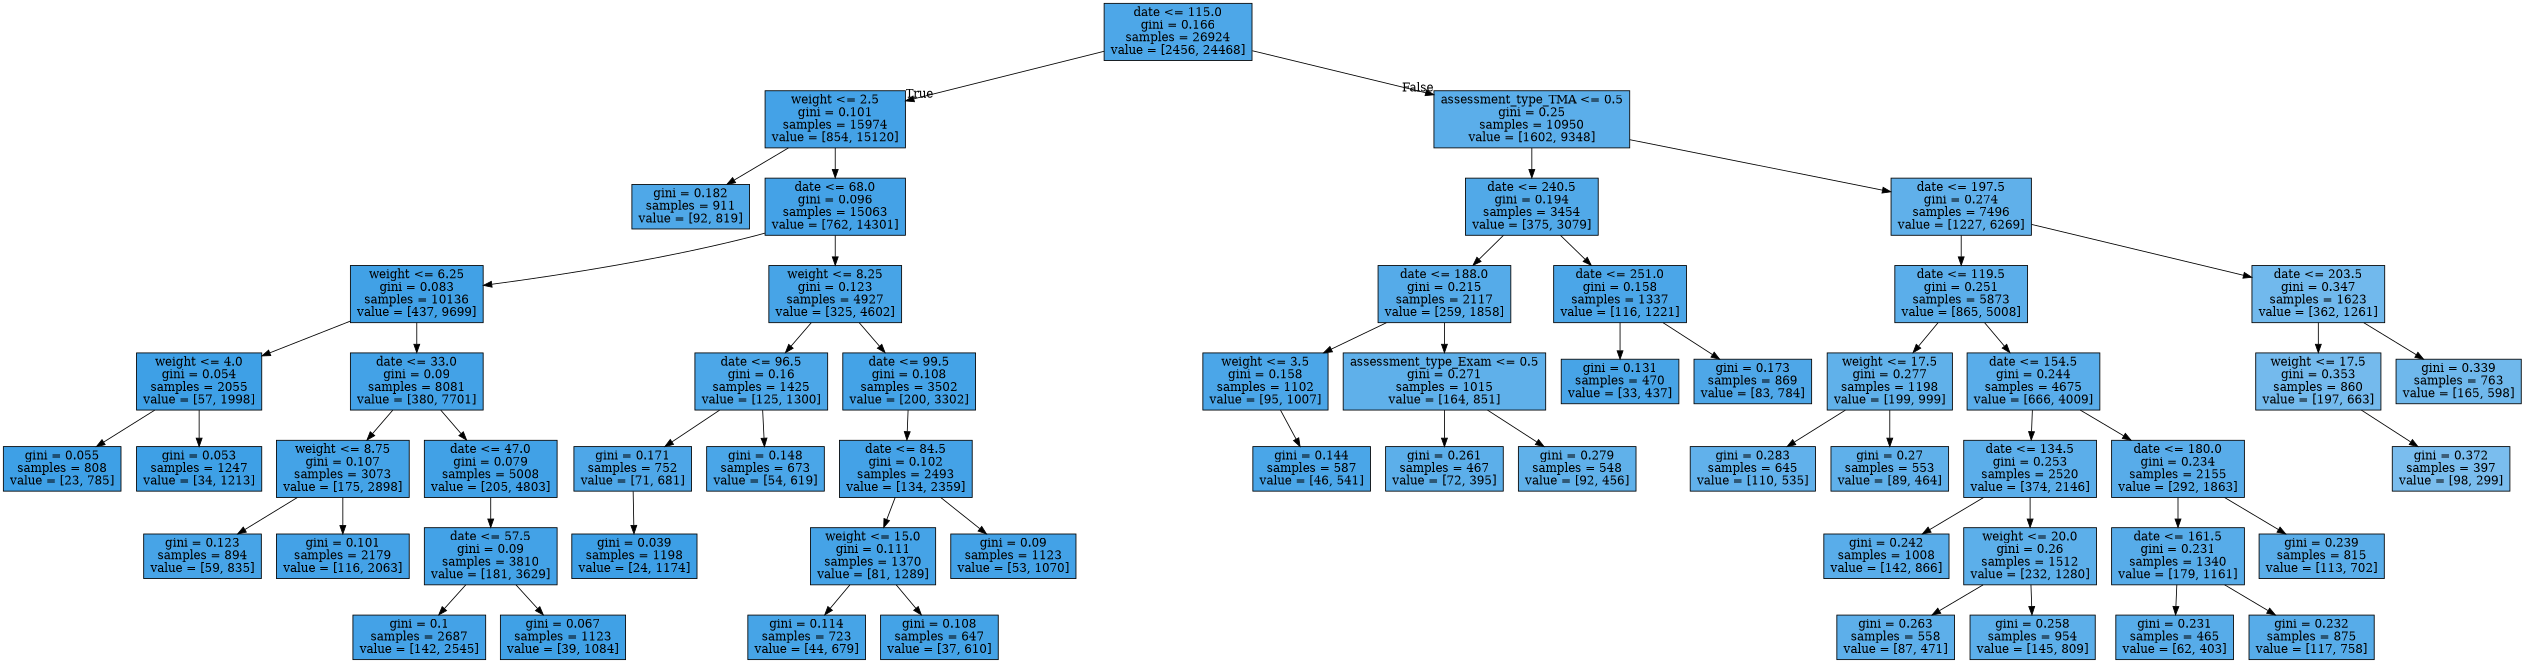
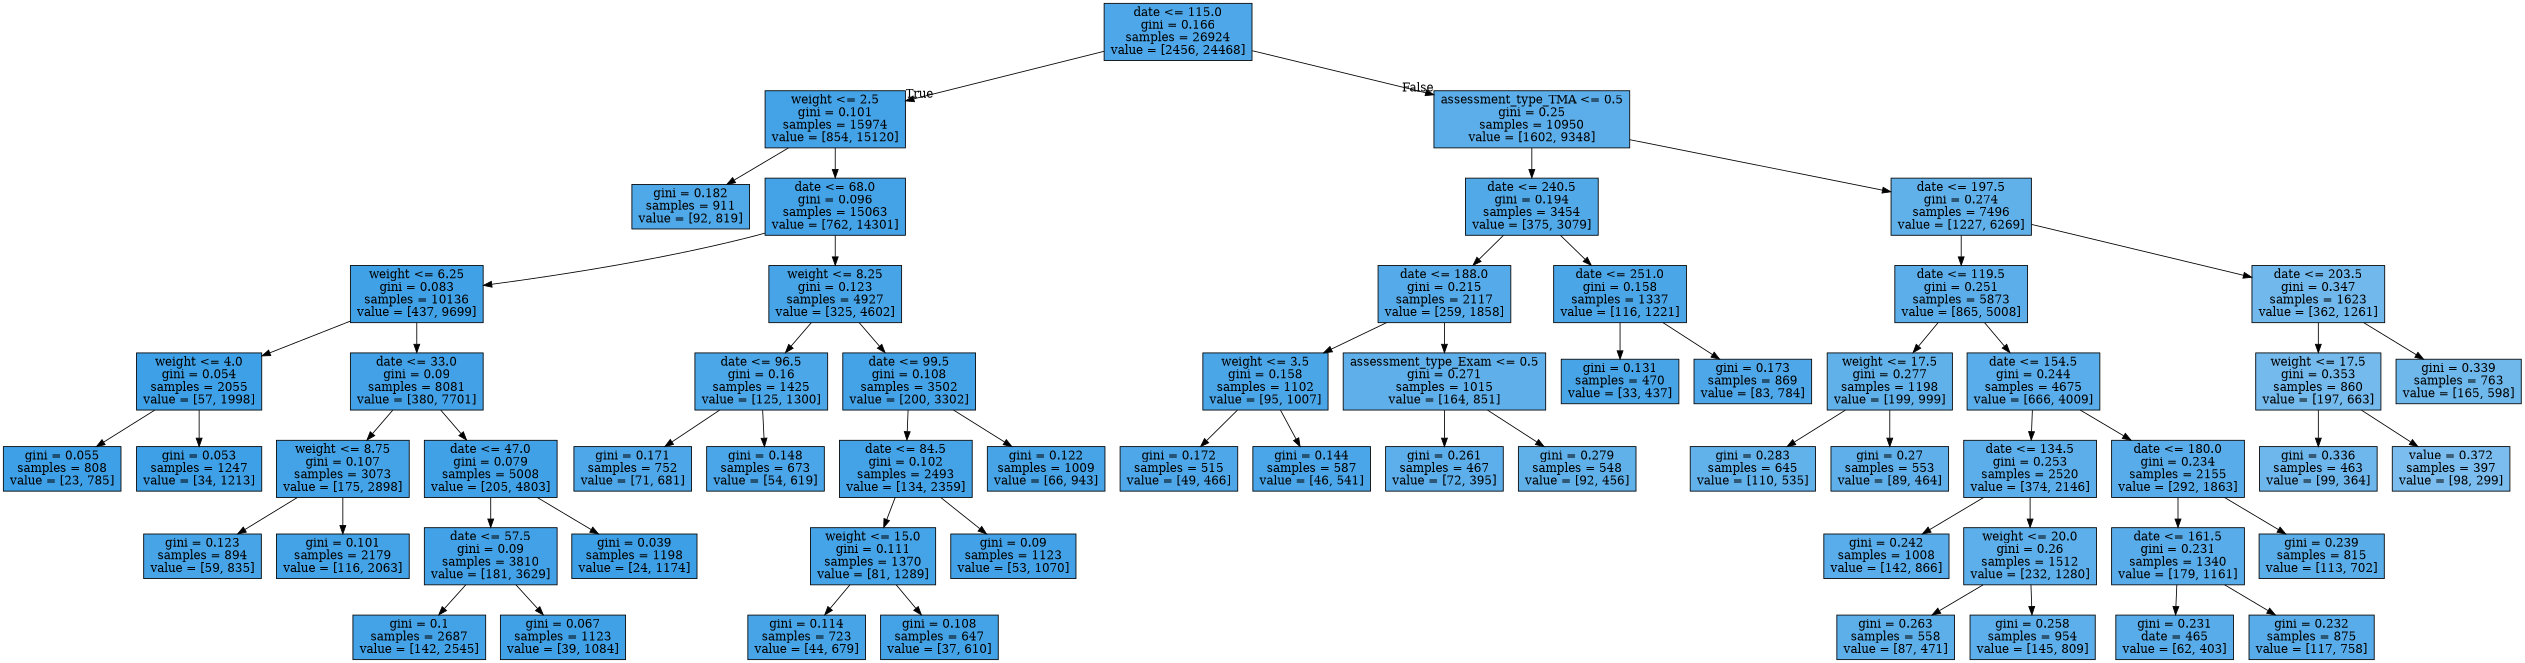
node "gini = 0.122 samples = 1009 value = [66, 943]": added
node "gini = 0.172 samples = 515 value = [49, 466]": added
node "gini = 0.336 samples = 463 value = [99, 364]": added
node "gini = 0.372 samples = 397 value = [98, 299]": label "gini = 0.372 samples = 397 value = [98, 299]" -> "value = 0.372 samples = 397 value = [98, 299]"
edge "gini = 0.171 samples = 752 value = [71, 681]" -> "gini = 0.039 samples = 1198 value = [24, 1174]": now "date <= 47.0 gini = 0.079 samples = 5008 value = [205, 4803]" -> "gini = 0.039 samples = 1198 value = [24, 1174]"
node "gini = 0.231 samples = 465 value = [62, 403]": label "gini = 0.231 samples = 465 value = [62, 403]" -> "gini = 0.231 date = 465 value = [62, 403]"
